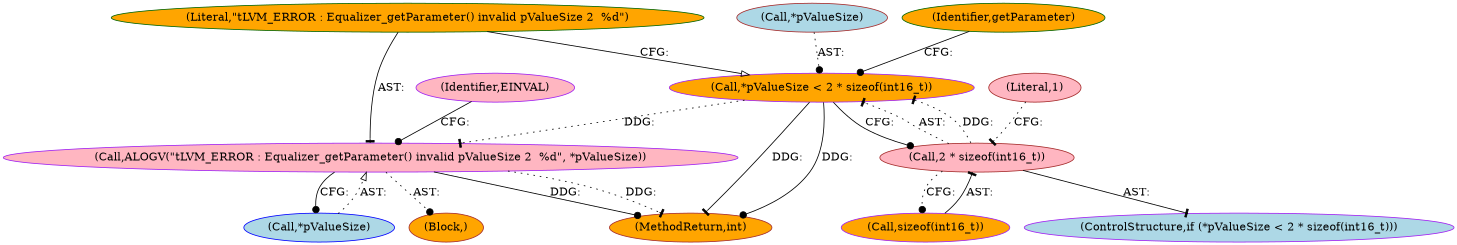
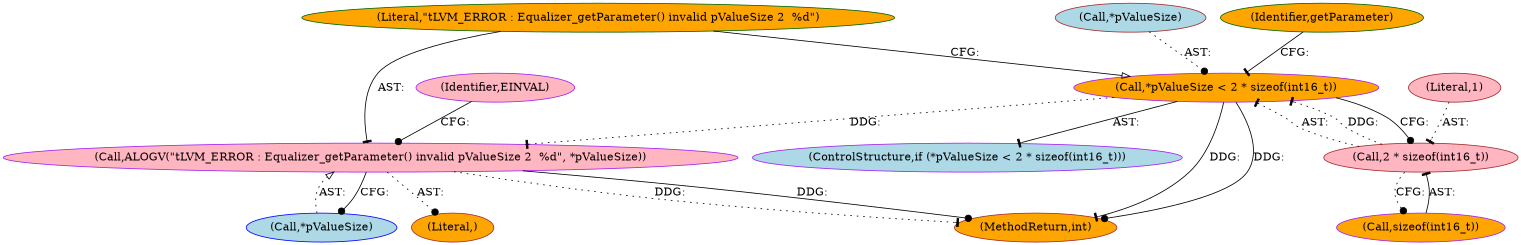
edge "(Identifier,getParameter)" -> "(Call,*pValueSize < 2 * sizeof(int16_t))": arrowhead dot -> tee
edge "(Literal,1)" -> "(Call,2 * sizeof(int16_t))": label "CFG: " -> "AST: "
edge "(Call,2 * sizeof(int16_t))" -> "(ControlStructure,if (*pValueSize < 2 * sizeof(int16_t)))": now "(Call,*pValueSize < 2 * sizeof(int16_t))" -> "(ControlStructure,if (*pValueSize < 2 * sizeof(int16_t)))"
node "(Block,)": label "(Block,)" -> "(Literal,)"
